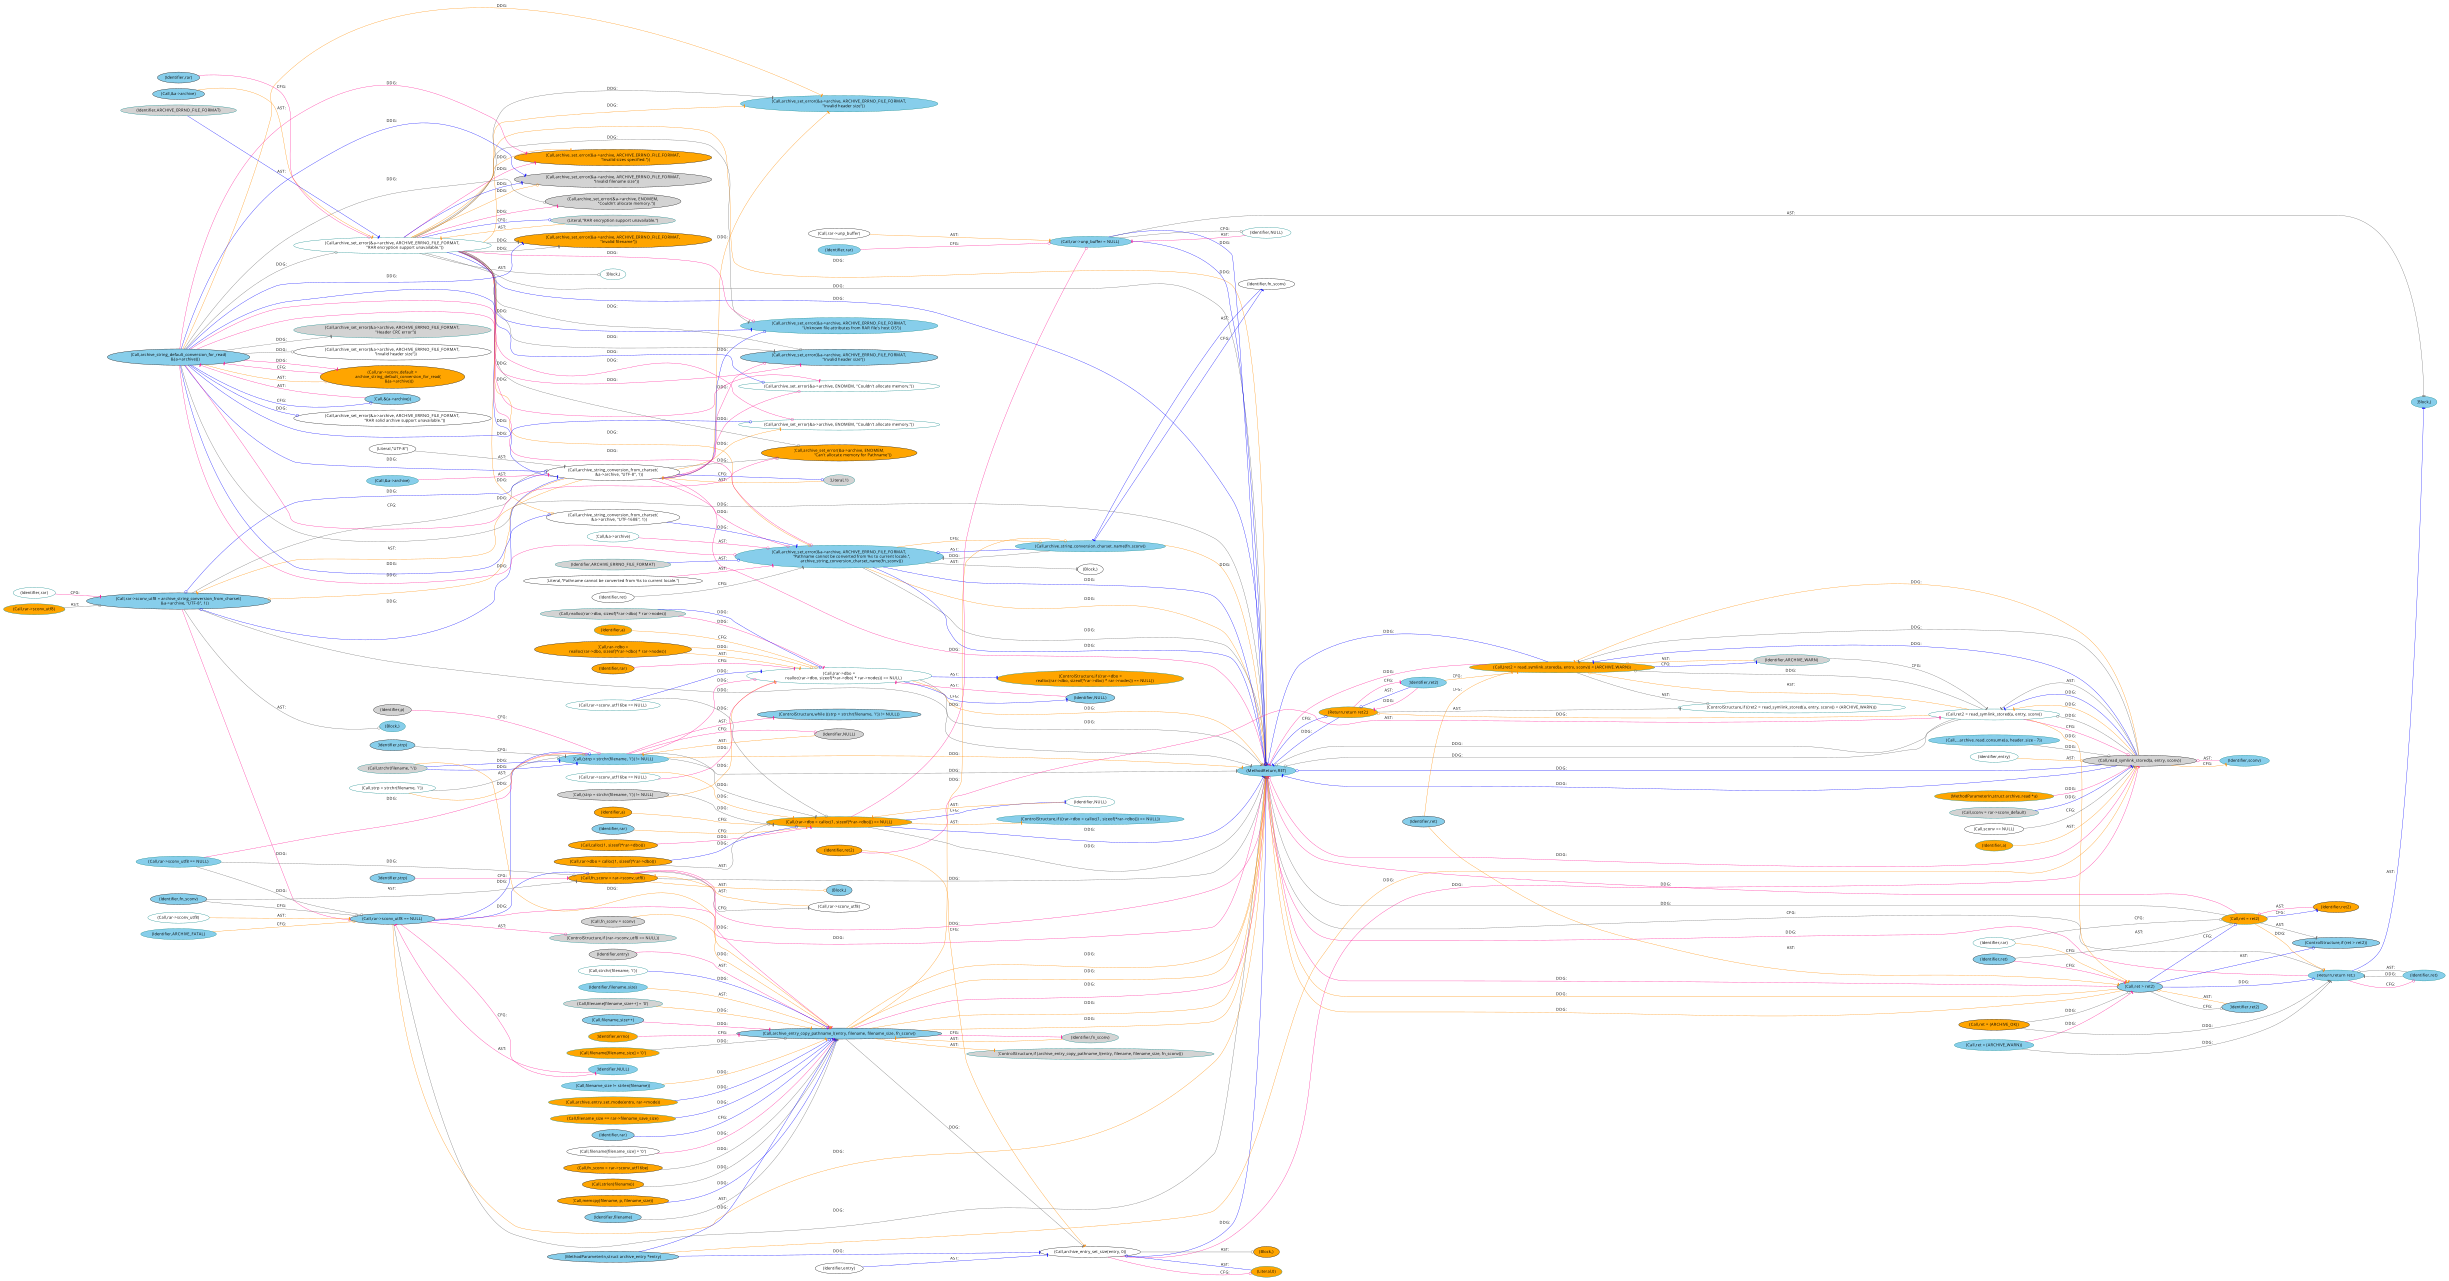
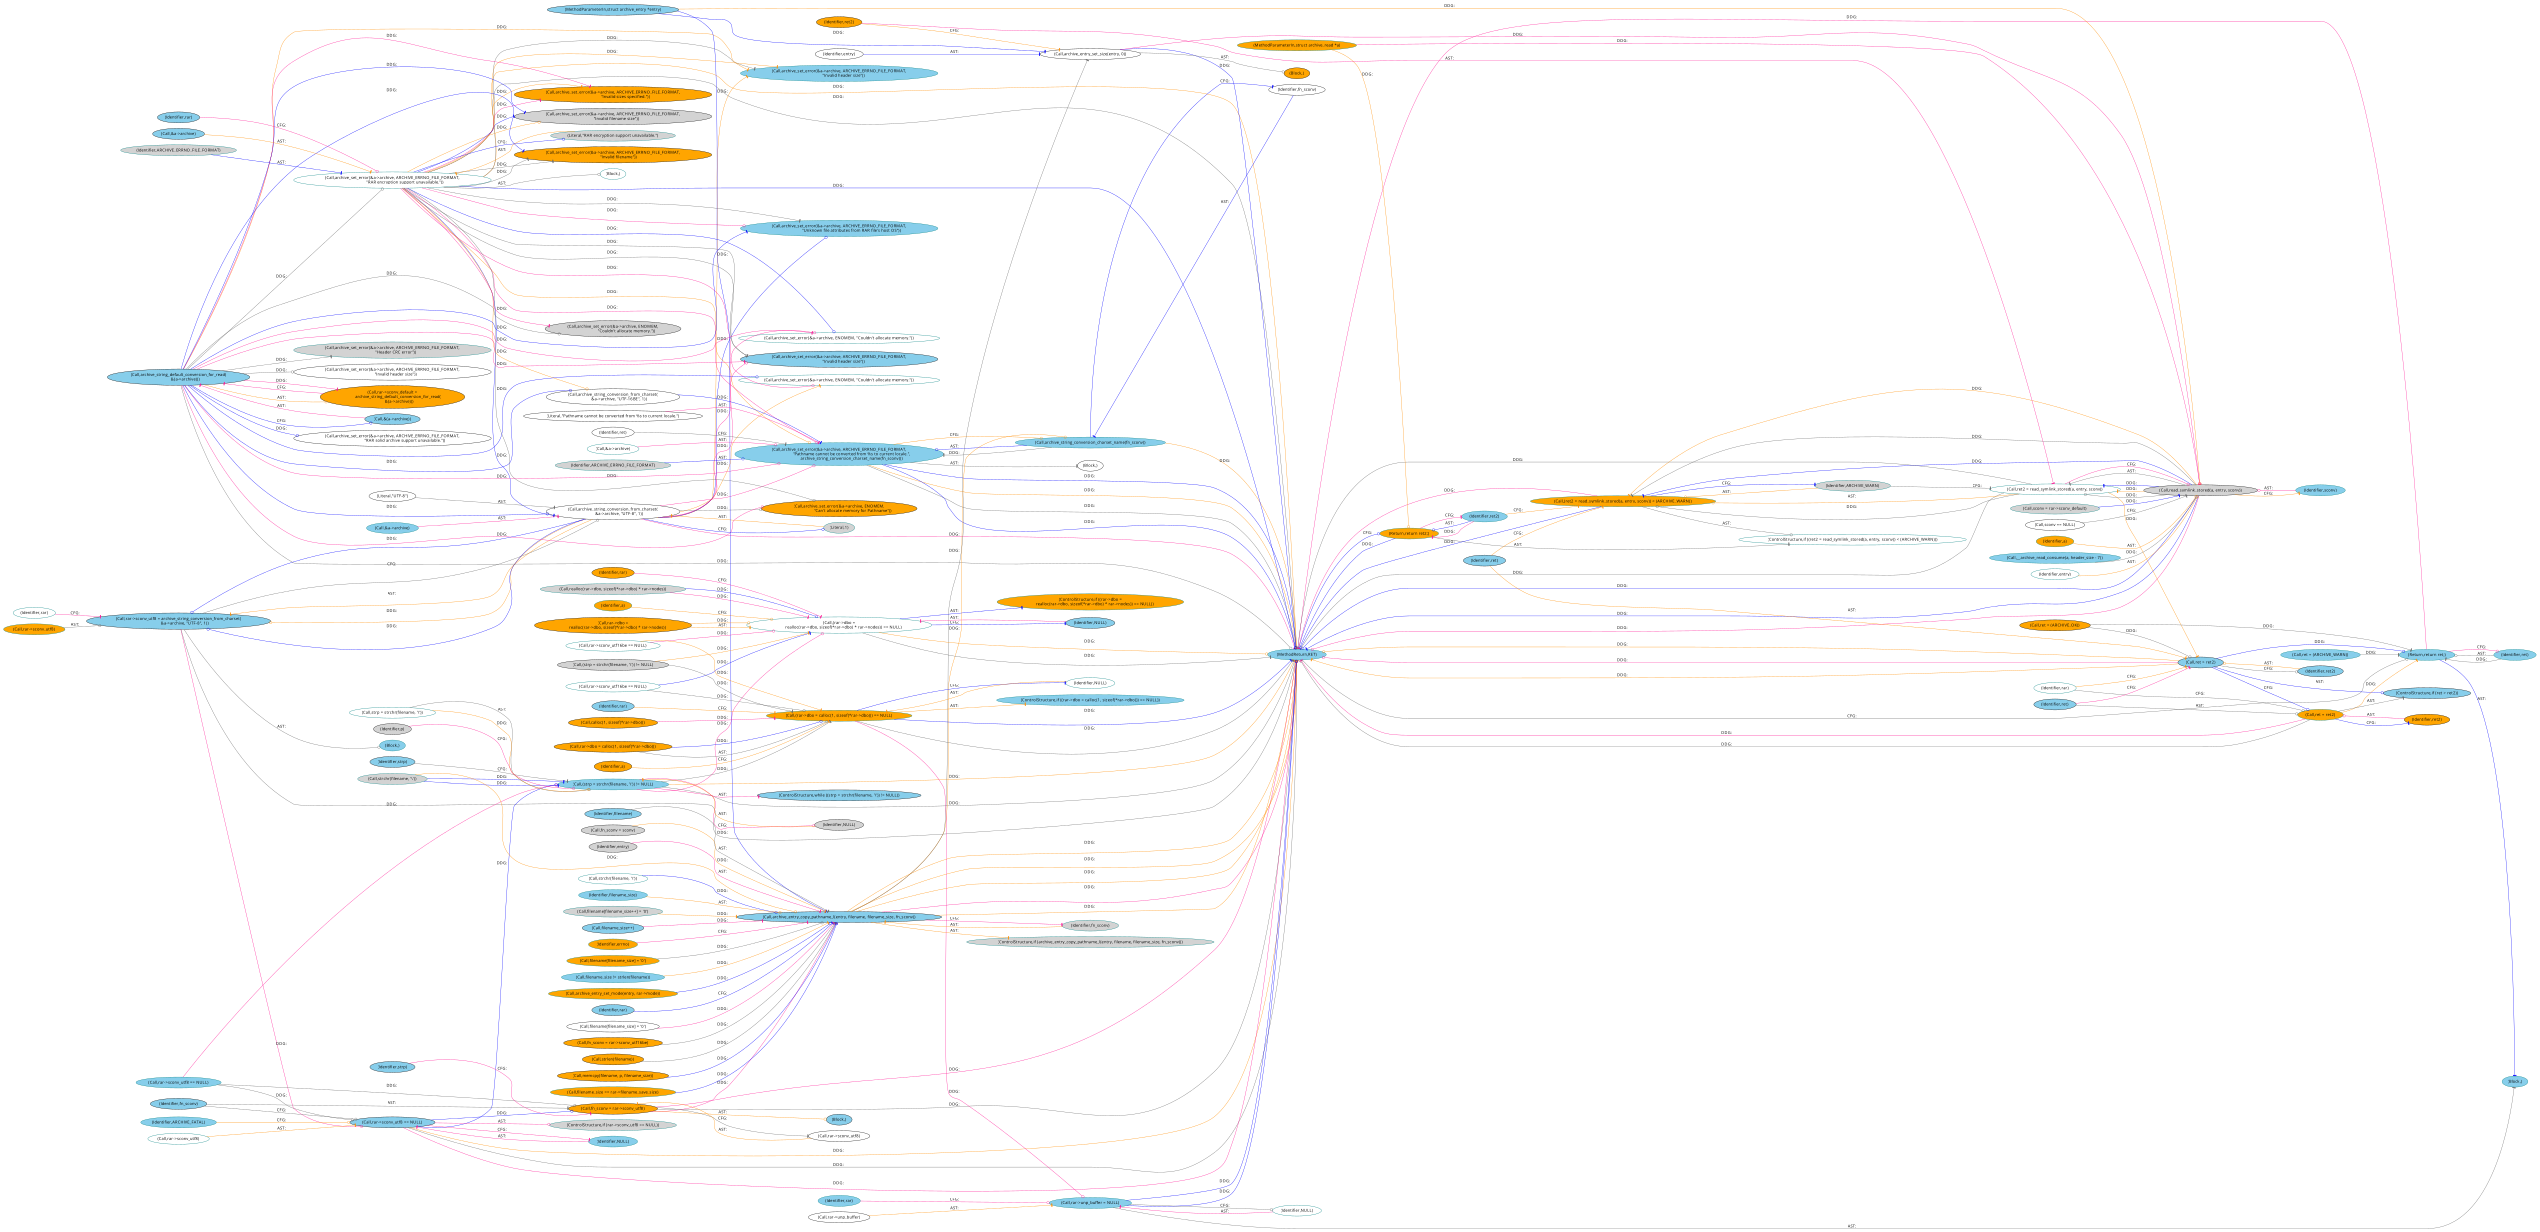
edge "(Call,ret2 = read_symlink_stored(a, entry, sconv))" -> "(Return,return ret2;)": now "(MethodParameterIn,struct archive_read *a)" -> "(Return,return ret2;)"
edge "(Call,ret = (ARCHIVE_WARN))" -> "(Call,ret > ret2)": removed, label "DDG:"
node "(Literal,0)": removed
